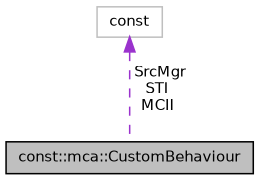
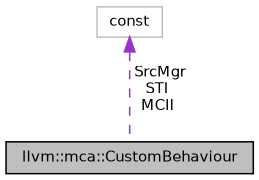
node "const::mca::CustomBehaviour": label "const::mca::CustomBehaviour" -> "llvm::mca::CustomBehaviour"
